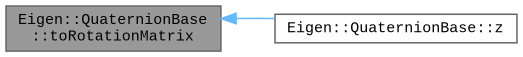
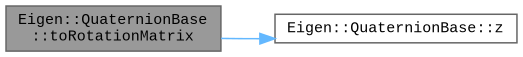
edge "Eigen::QuaternionBase::z" -> "Eigen::QuaternionBase ::toRotationMatrix": reversed
